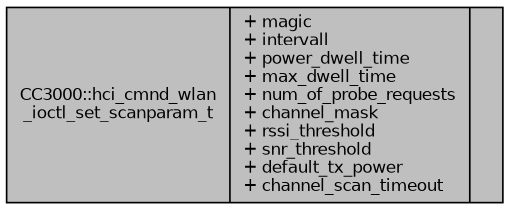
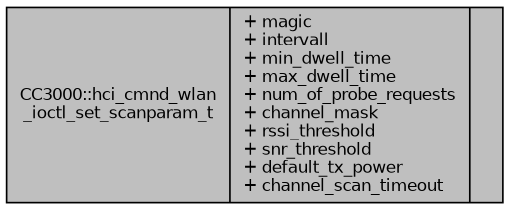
node "CC3000::hci_cmnd_wlan": text "+ power_dwell_time" -> "+ min_dwell_time"
